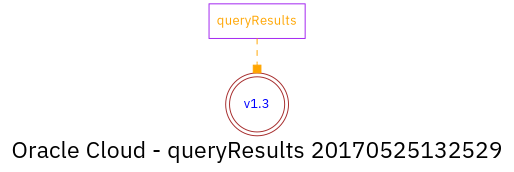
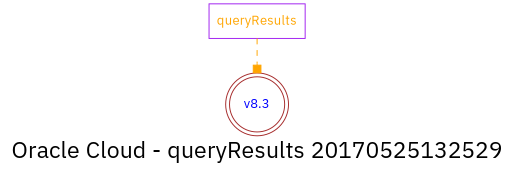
node "v1.3": label "v1.3" -> "v8.3"
